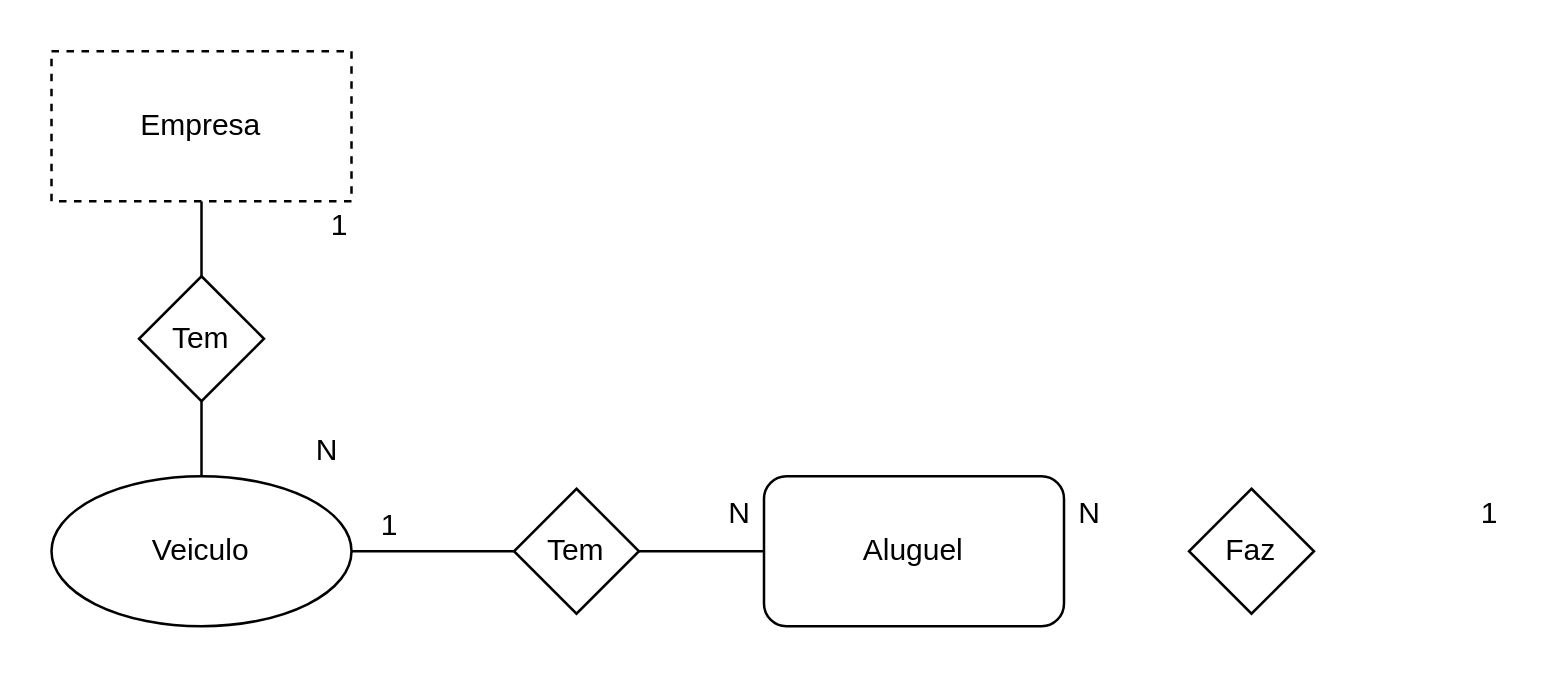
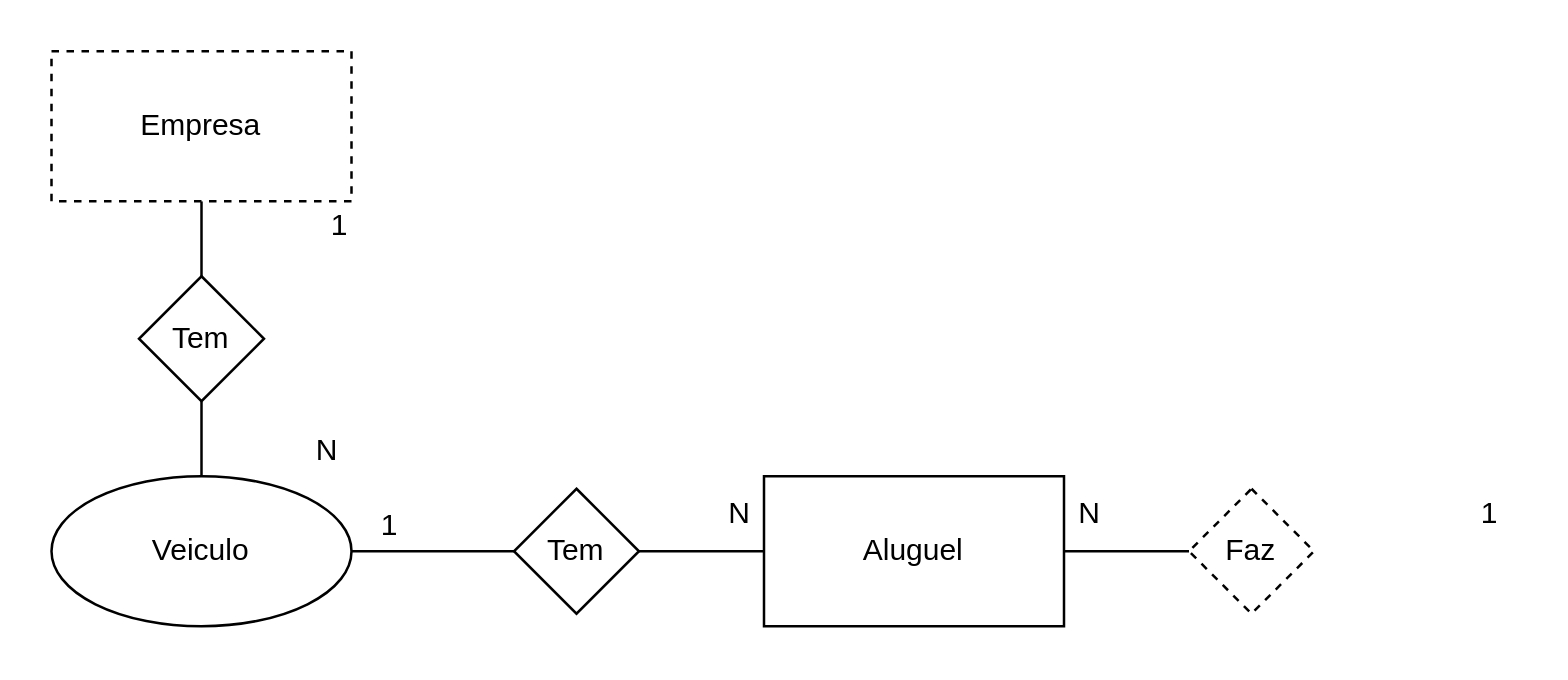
node "Aluguel": shape rounded rectangle -> rectangle
edge "Aluguel" -- "Faz": added
node "Faz": style solid -> dashed
